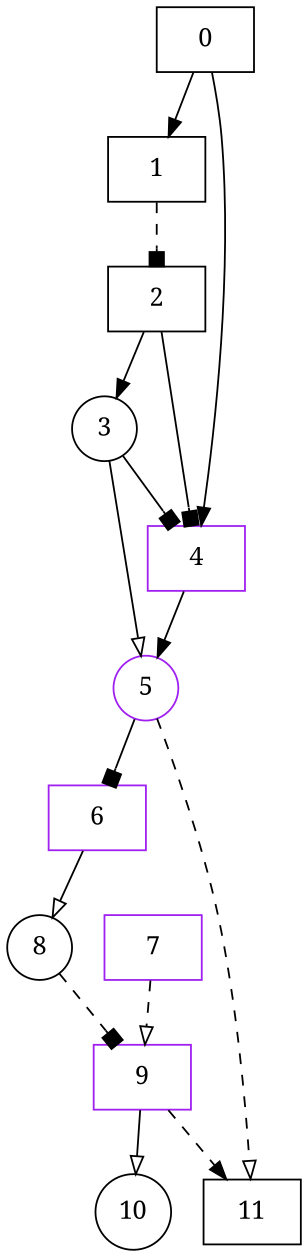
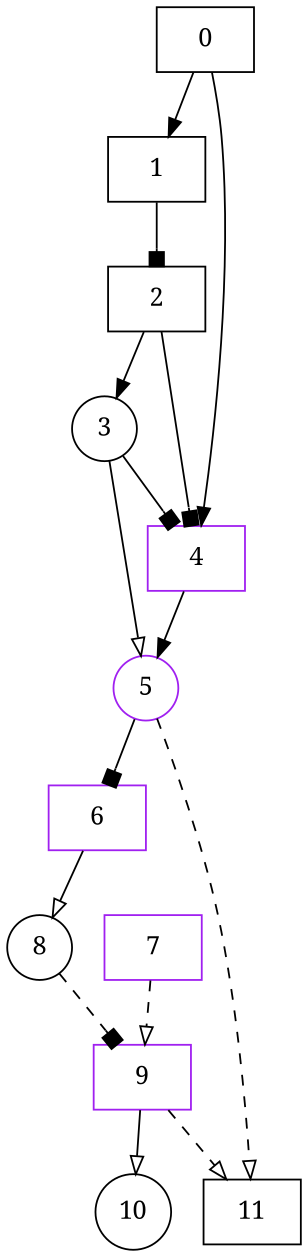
edge "1" -> "2": style dashed -> solid
edge "9" -> "11": arrowhead normal -> onormal
